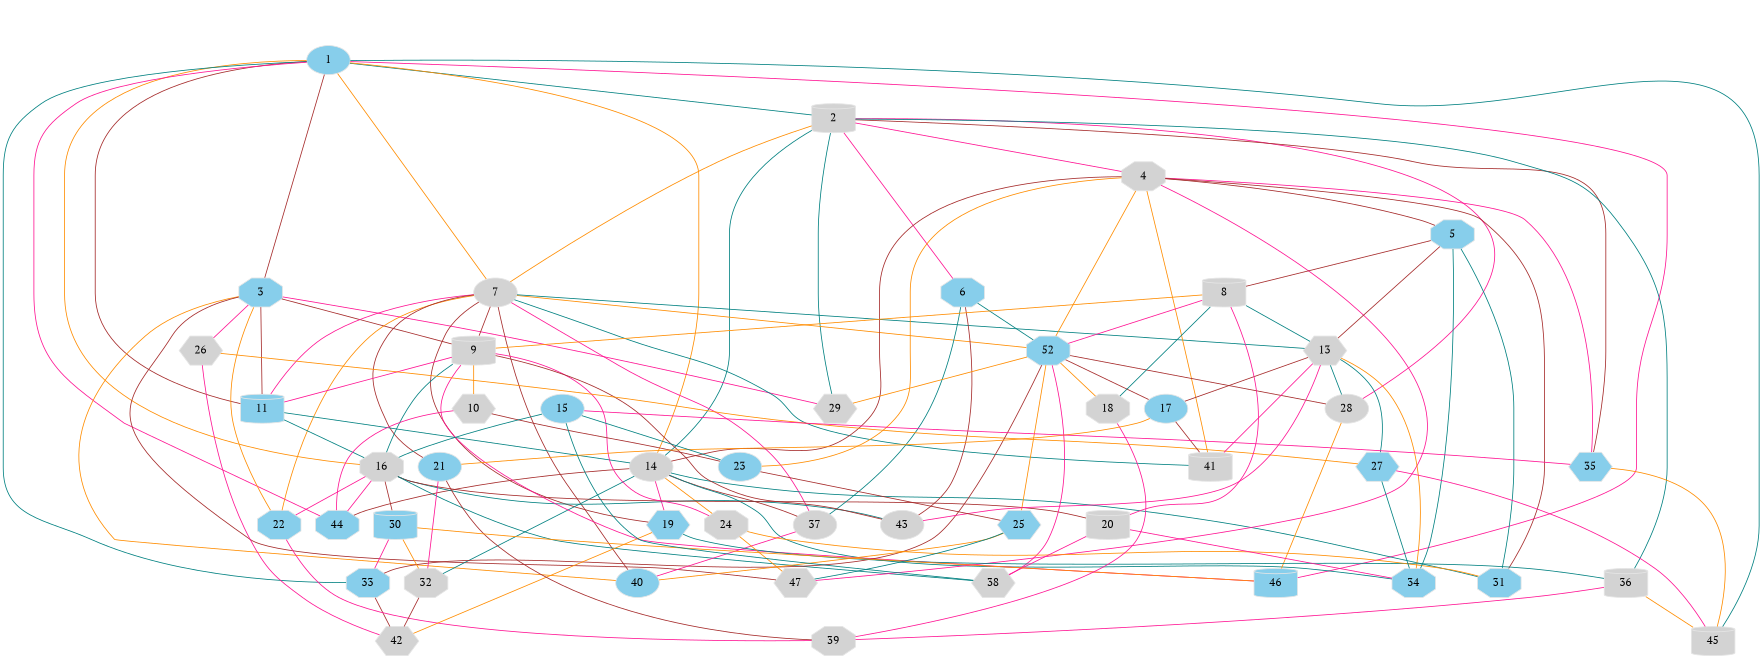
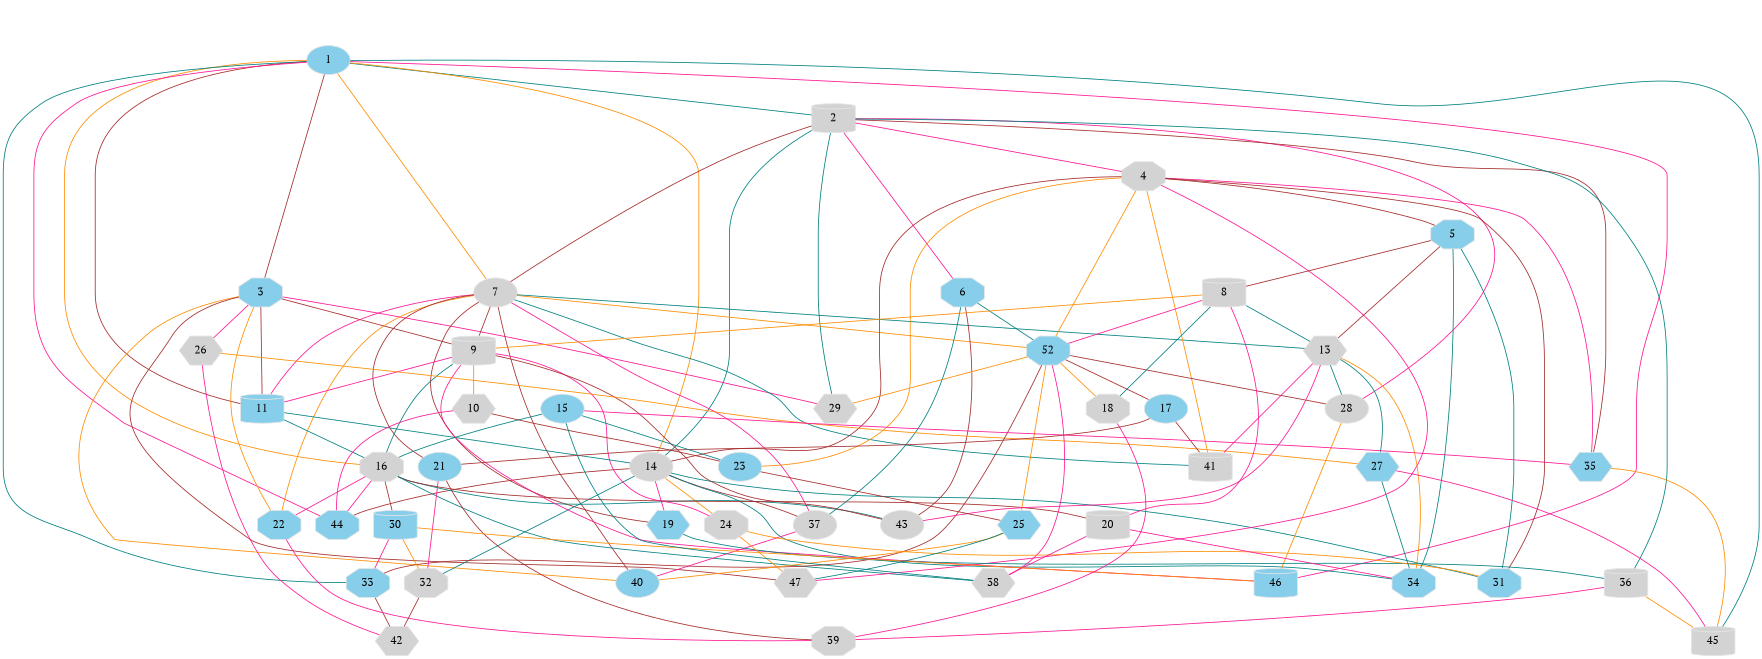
edge "2" -- "7": color darkorange -> brown
edge "13" -- "17": removed
edge "17" -- "21": color darkorange -> brown
edge "19" -- "42": removed
